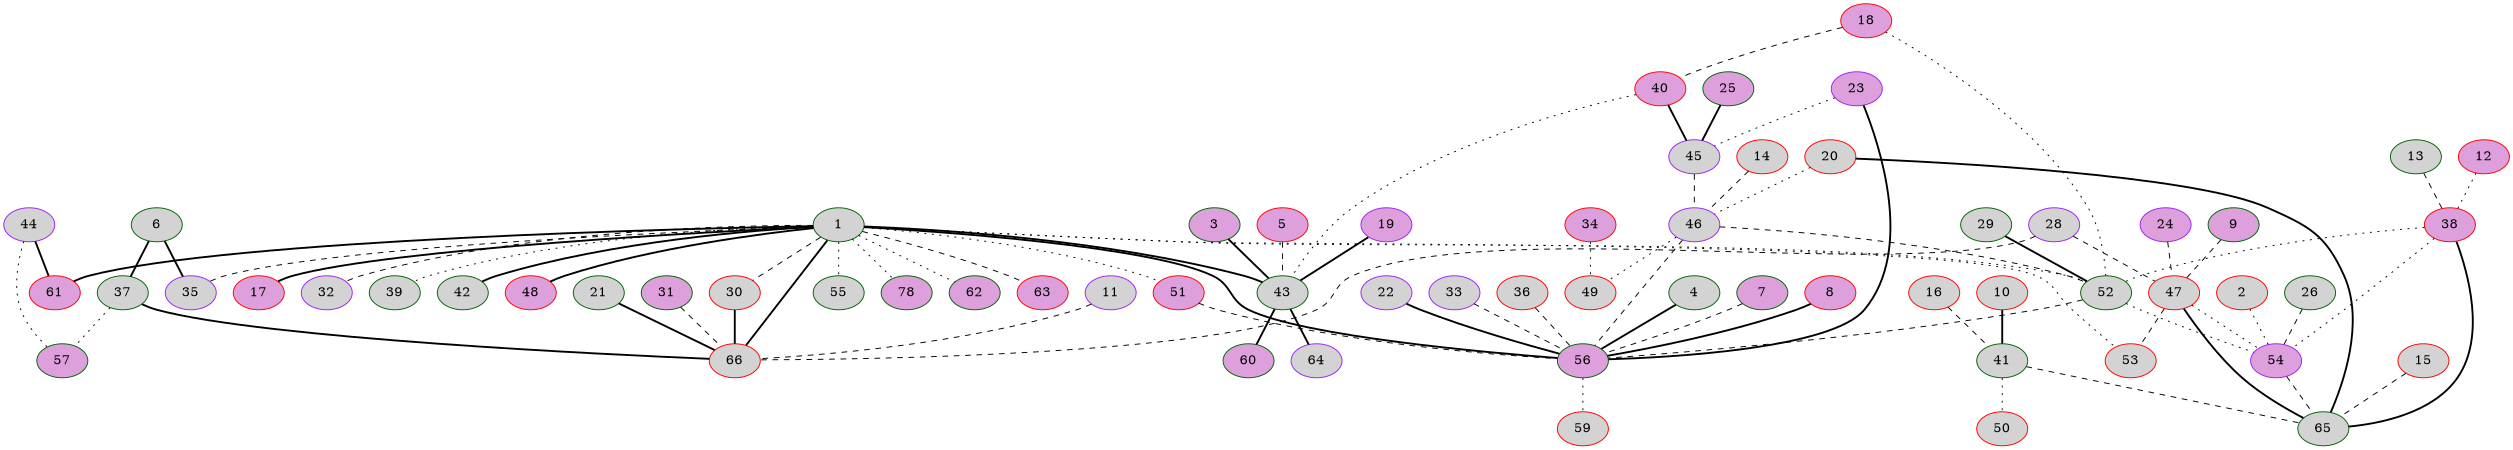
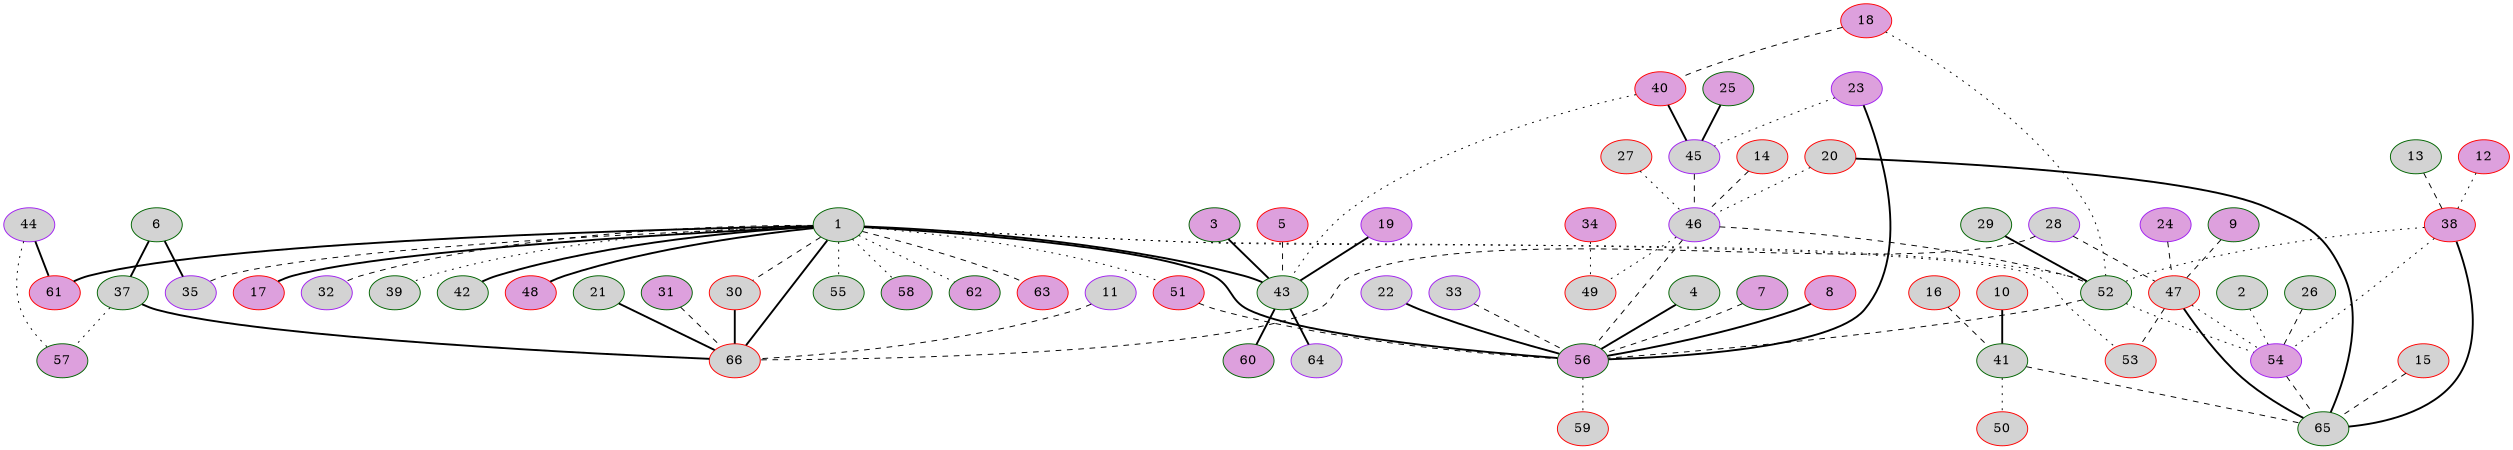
node "27": added
node "78": label "78" -> "58"
node "36": removed
node "2": color red -> darkgreen
